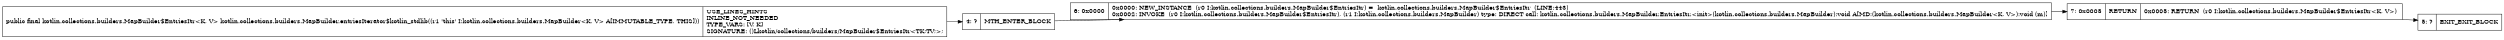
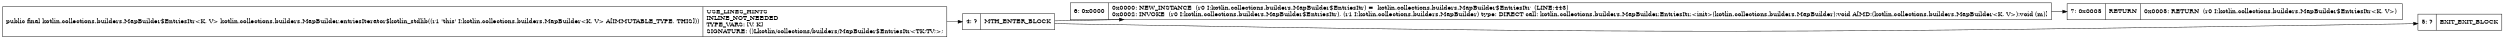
edge "7: 0x0005" -> "5: ?": now "4: ?" -> "5: ?"
